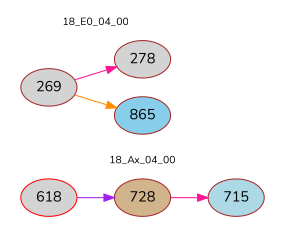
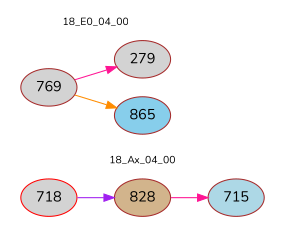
node "278": label "278" -> "279"
node "269": label "269" -> "769"
node "618": label "618" -> "718"
node "728": label "728" -> "828"
